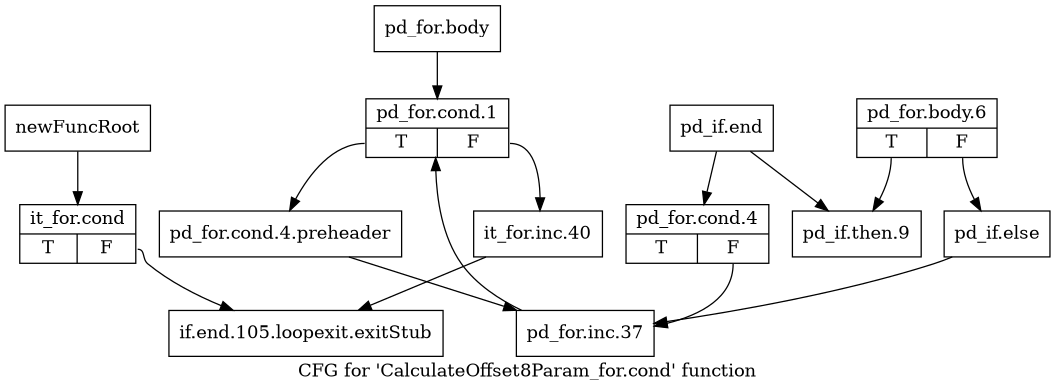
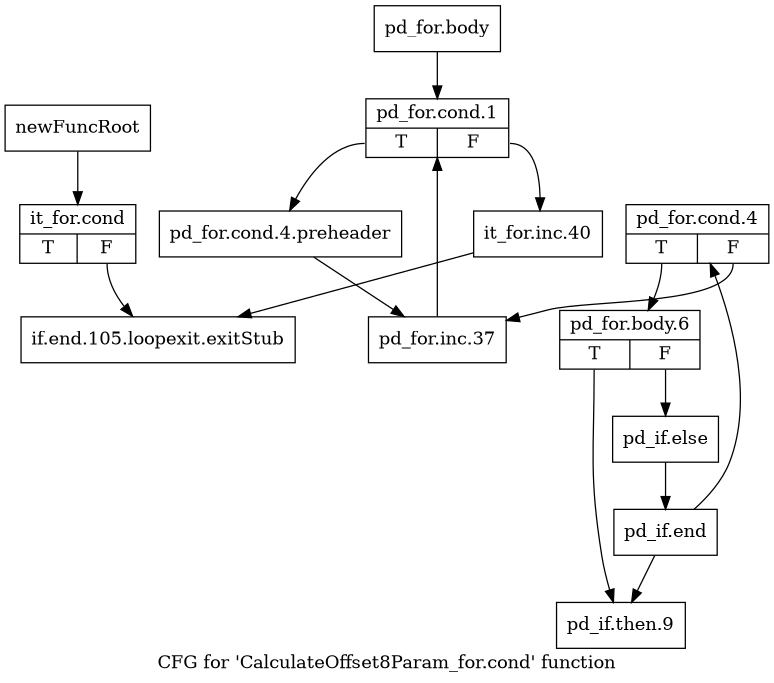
edge "pd_for.cond.4" -> "pd_for.body.6": added
edge "pd_if.else" -> "pd_for.inc.37": now "pd_if.else" -> "pd_if.end"
